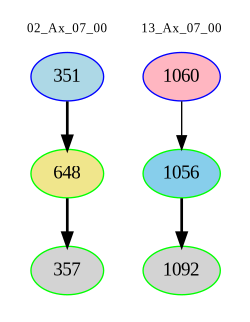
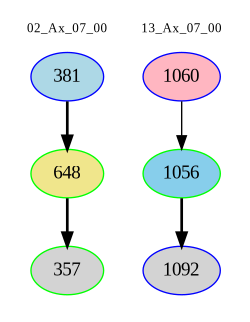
node "351": label "351" -> "381"
node "1092": color green -> blue
